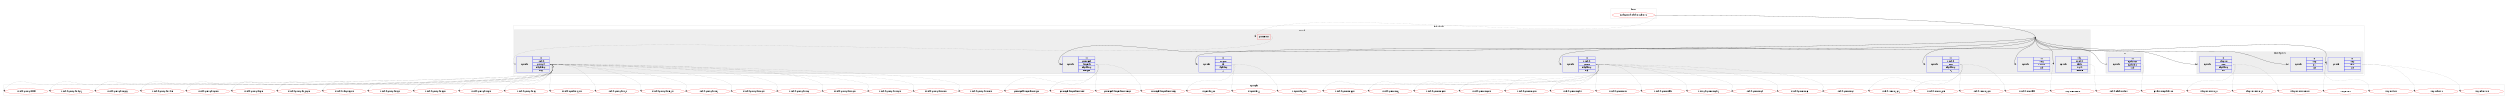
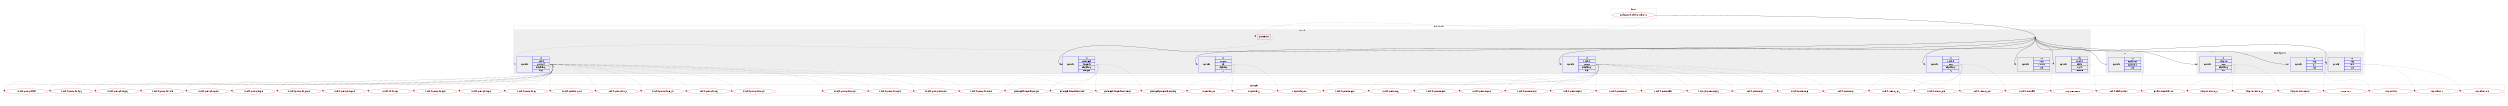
node "sys-devel/media-1.15.1-r1": label "sys-devel/media-1.15.1-r1" -> "sys-devel/automake-1.15.1-r1"
node "sys-devel/automake-1.15.1": label "sys-devel/automake-1.15.1" -> "sys-devel/devel-1.15.1"
node "sys-devel/automake-1.12.6": removed
node "app-portage/elt-patches-20170815": label "app-portage/elt-patches-20170815" -> "app-portage/app-patches-20170815"
